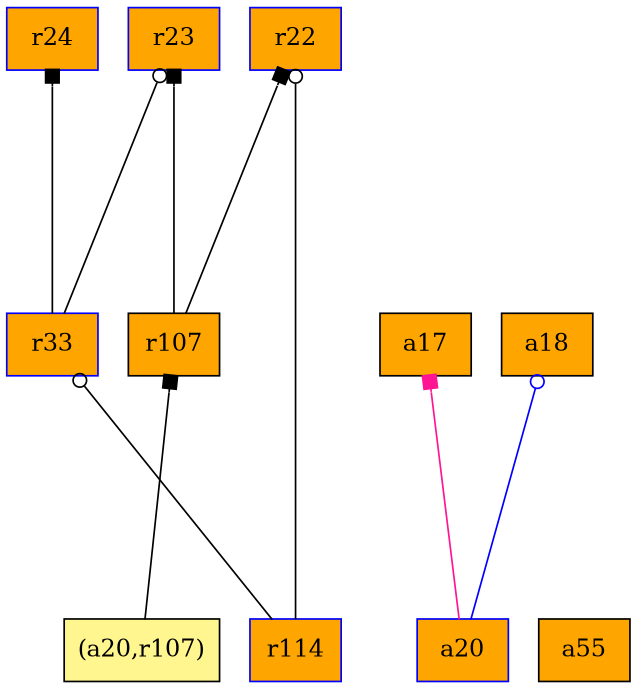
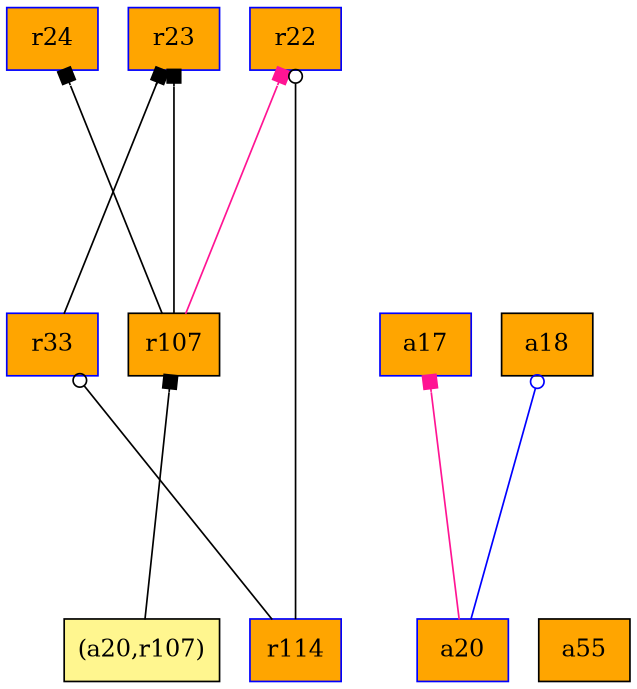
edge "r33" -> "r23": arrowhead odot -> box
edge "r33" -> "r24": now "r107" -> "r24"
edge "r107" -> "r22": color black -> deeppink
node "a17": color black -> blue
